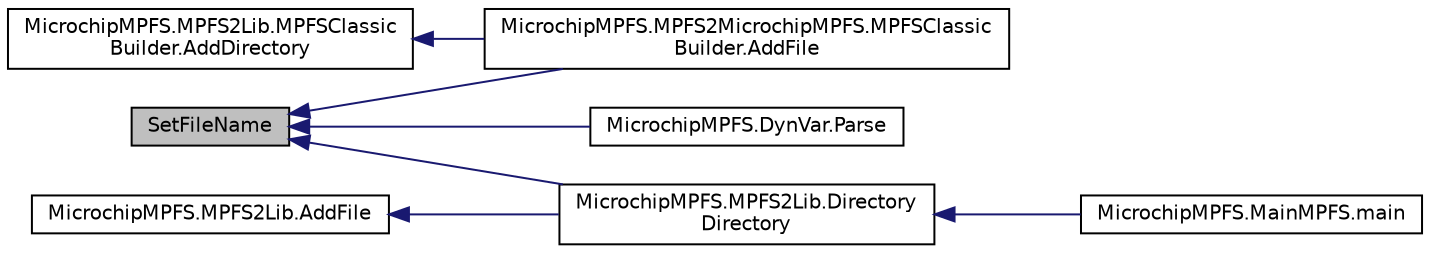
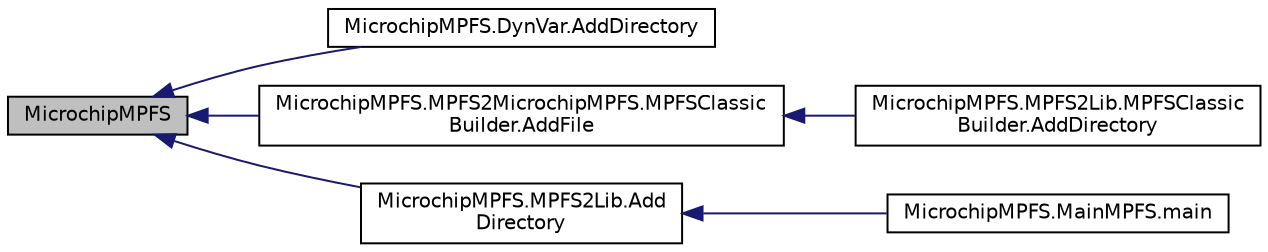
edge "MicrochipMPFS.MPFS2MicrochipMPFS.MPFSClassic Builder.AddFile" -> "MicrochipMPFS.MPFS2Lib.MPFSClassic Builder.AddDirectory": reversed
node "SetFileName": label "SetFileName" -> "MicrochipMPFS"
node "MicrochipMPFS.DynVar.Parse": label "MicrochipMPFS.DynVar.Parse" -> "MicrochipMPFS.DynVar.AddDirectory"
node "MicrochipMPFS.MPFS2Lib.AddFile": removed
node "MicrochipMPFS.MPFS2Lib.Directory Directory": label "MicrochipMPFS.MPFS2Lib.Directory Directory" -> "MicrochipMPFS.MPFS2Lib.Add Directory"
